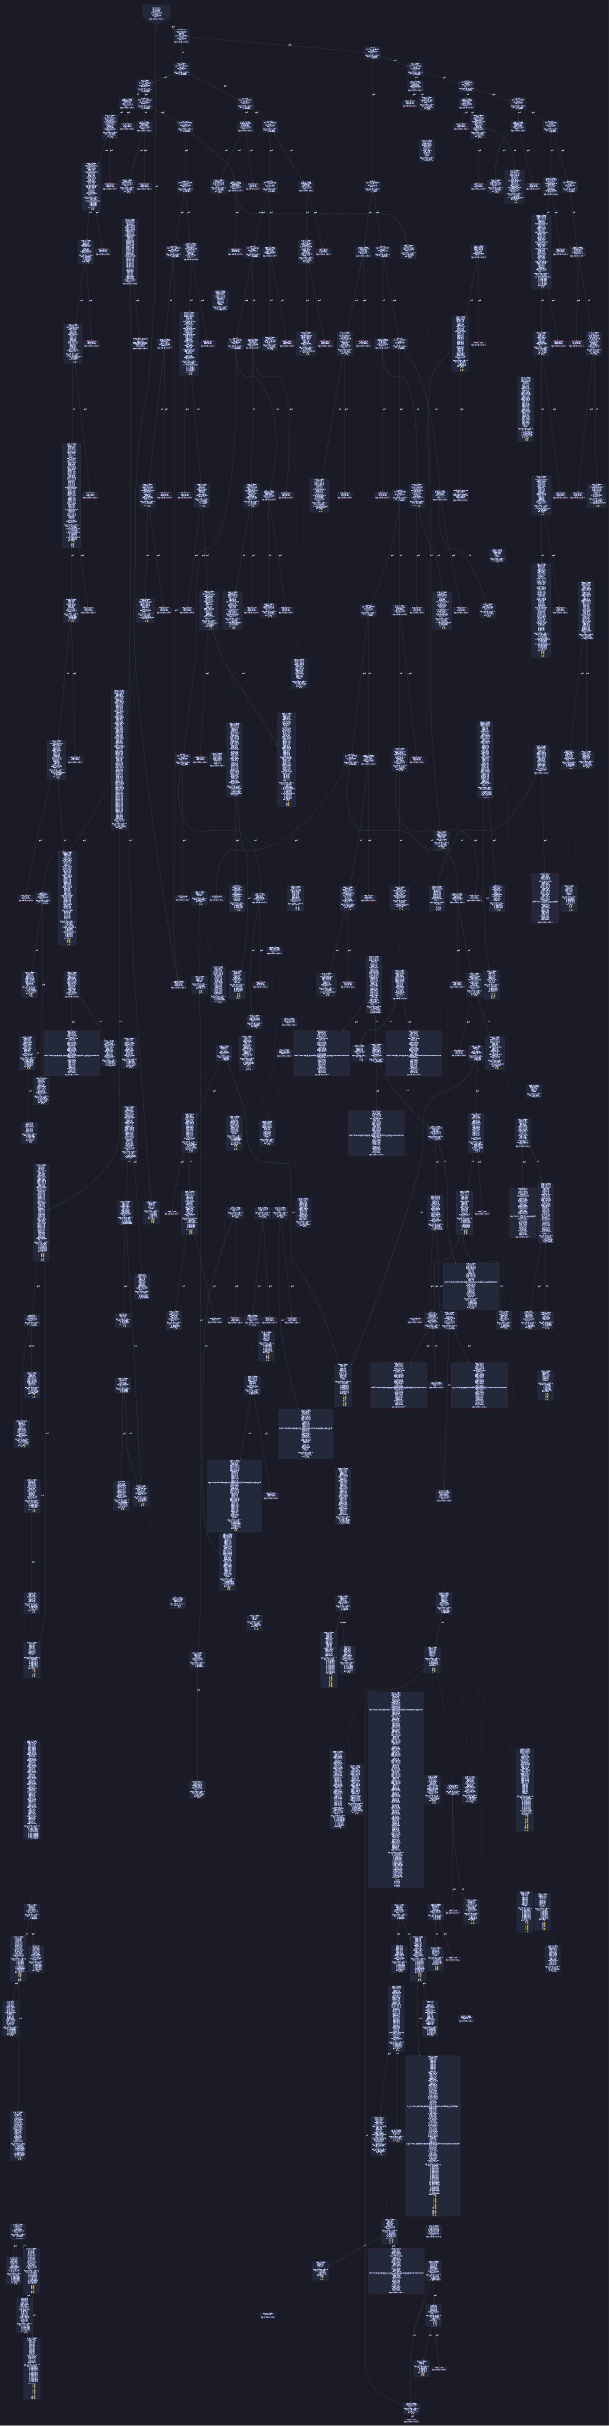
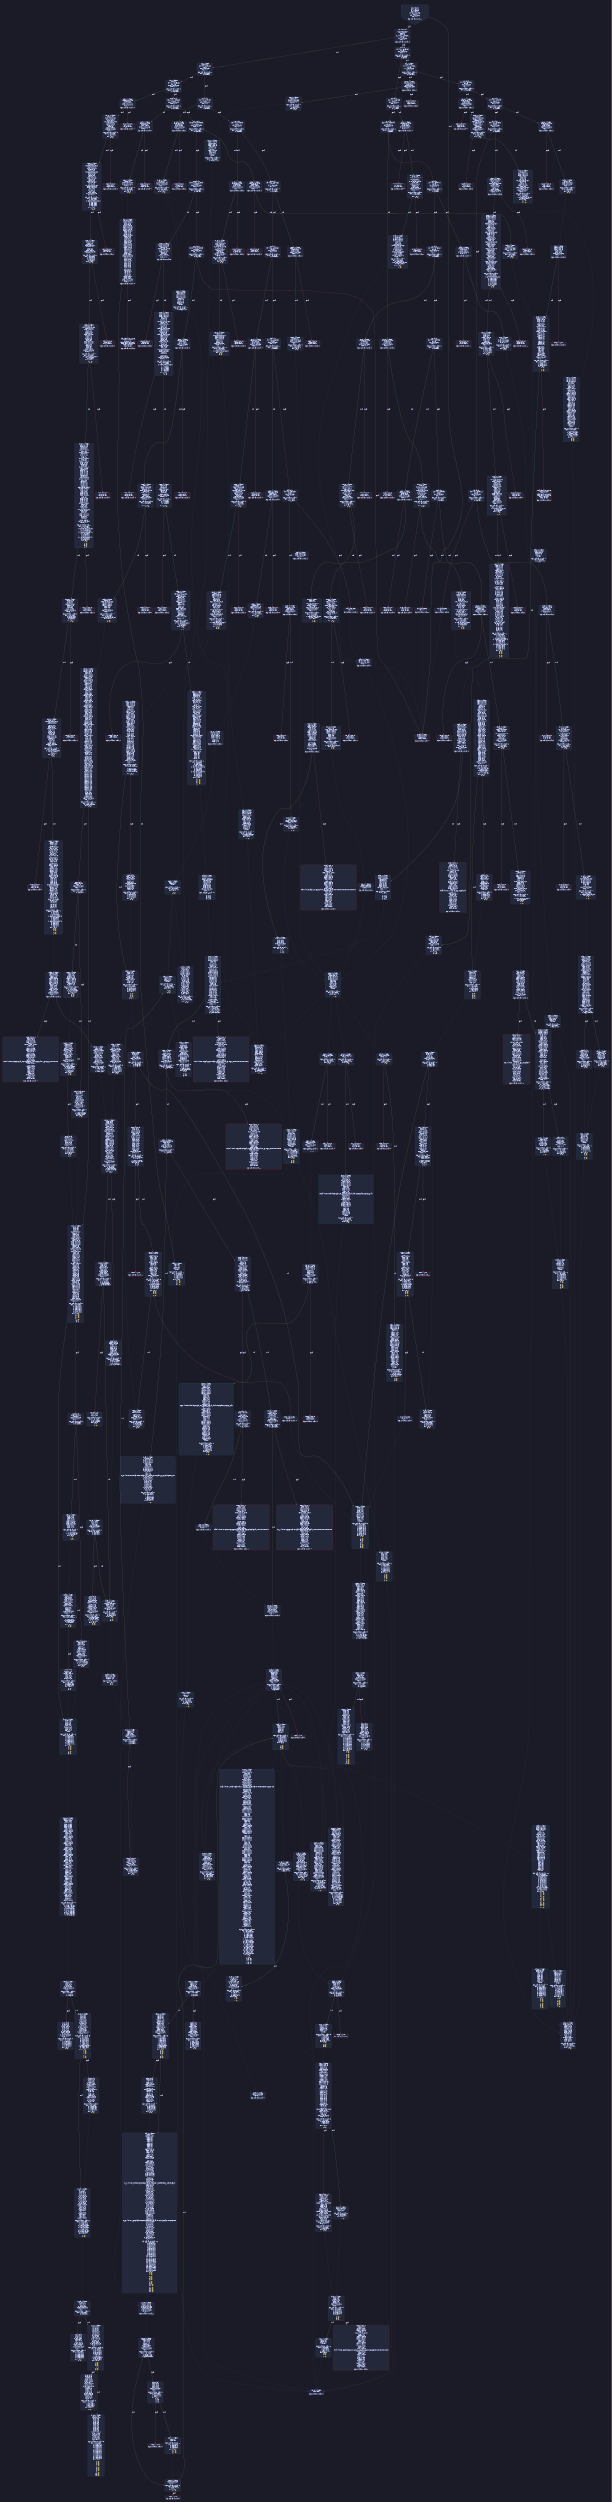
node "[a7] PUSH2 0135 [aa] JUMP Stack size req: 0, sizeΔ: 0": added
node "[15f8] INVALID Stack size req: 0, sizeΔ: 0": added
node "[14e8] INVALID Stack size req: 0, sizeΔ: 0": removed
